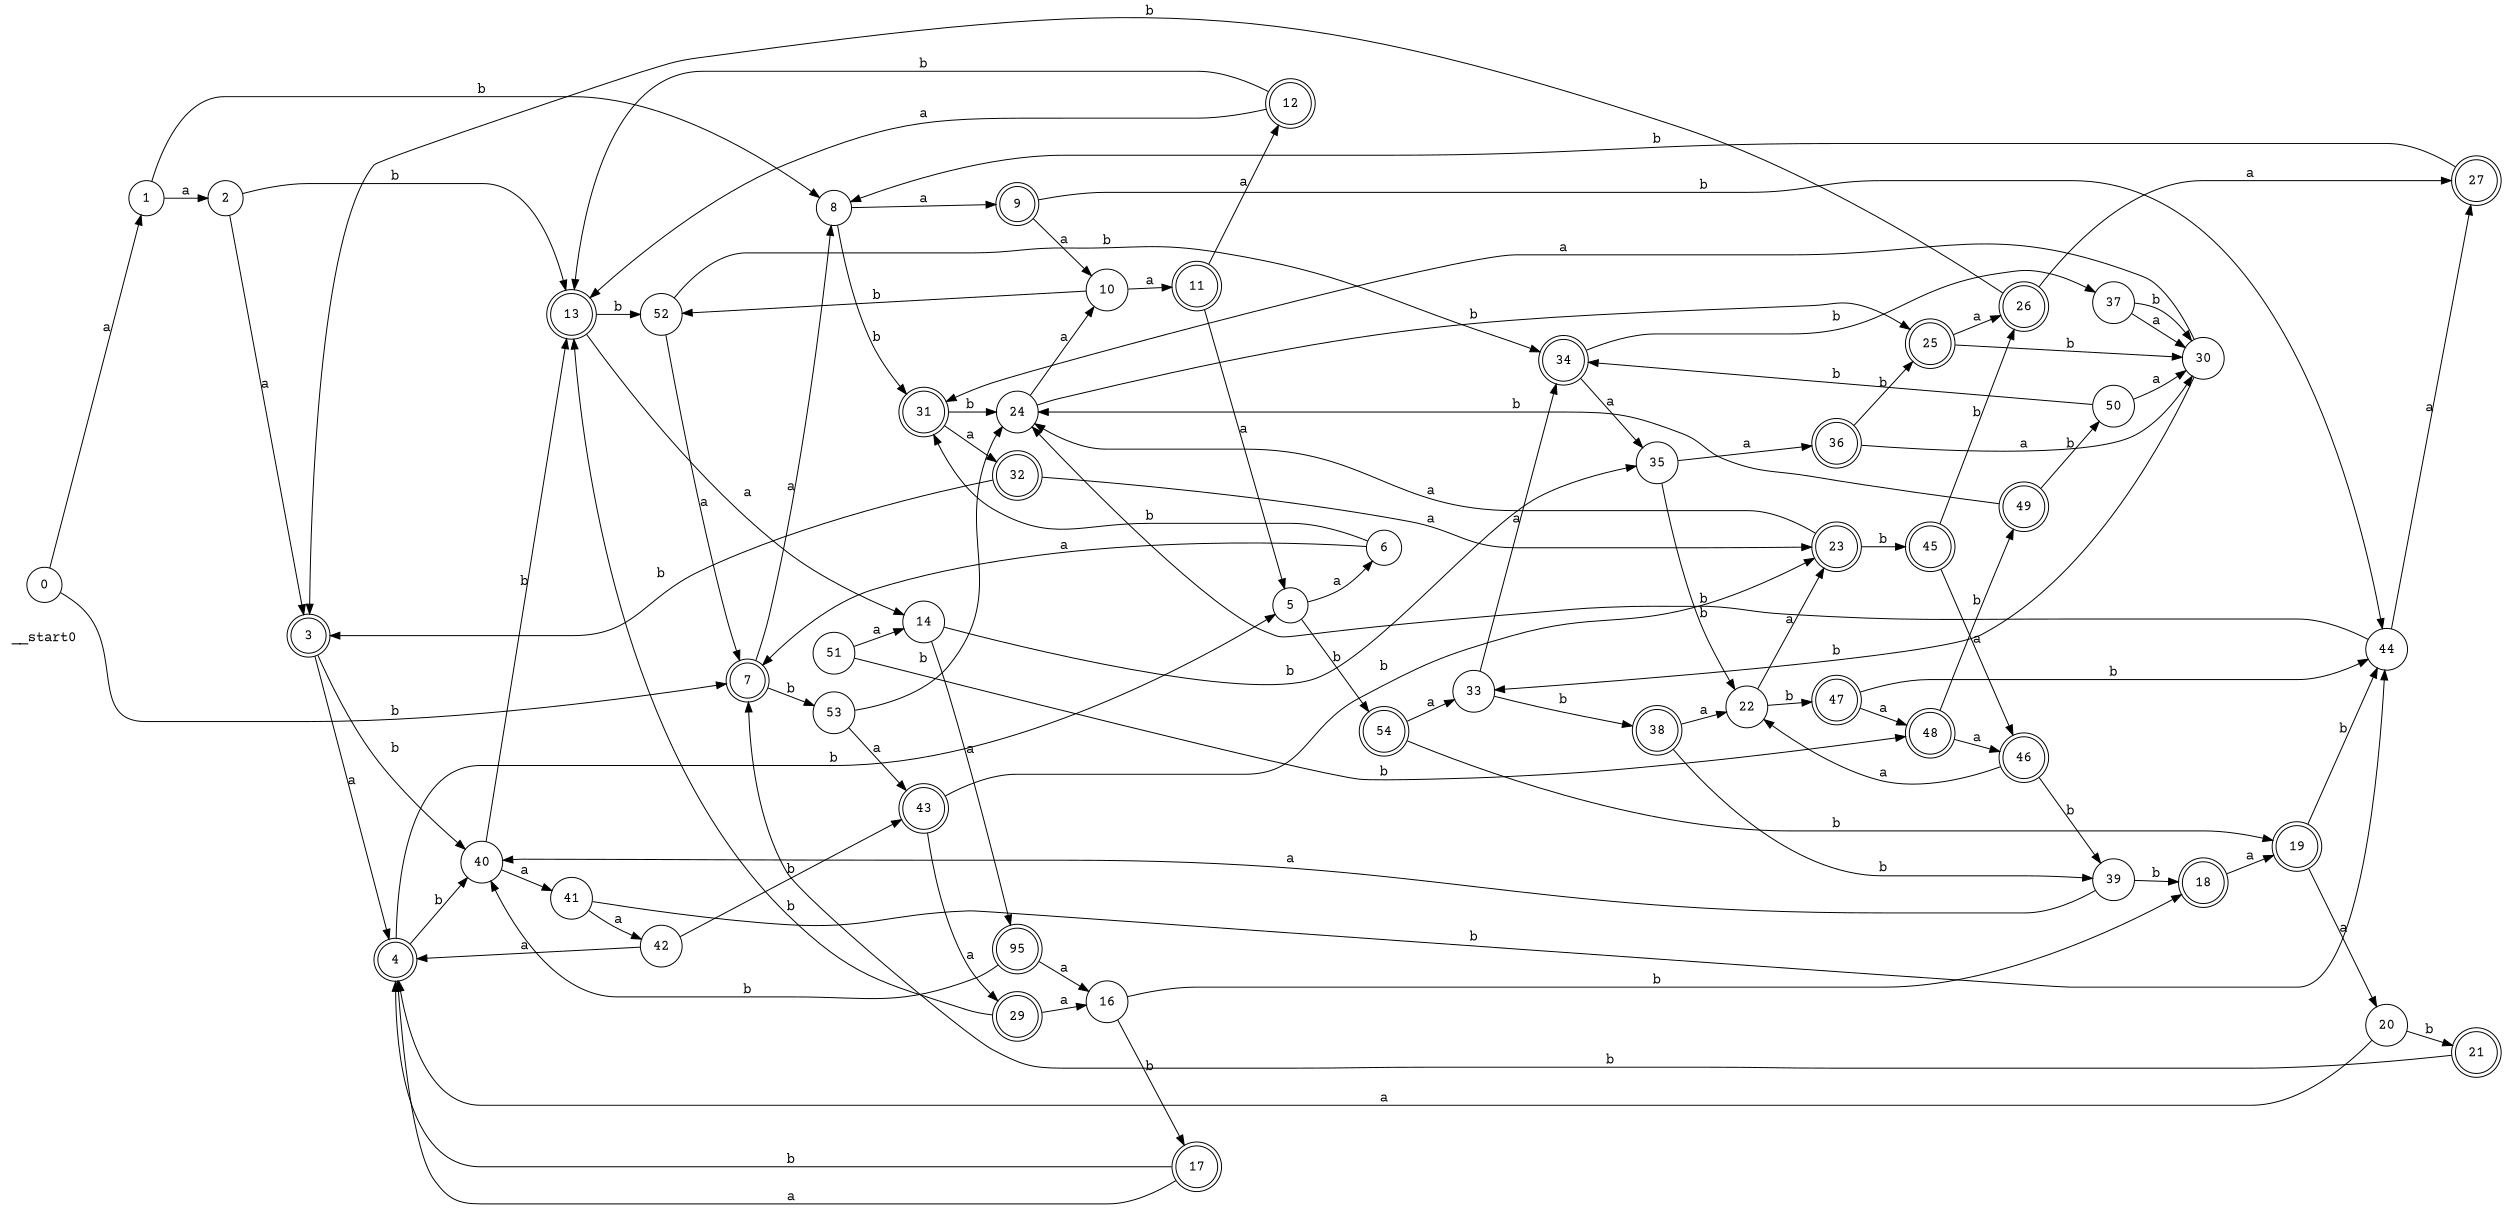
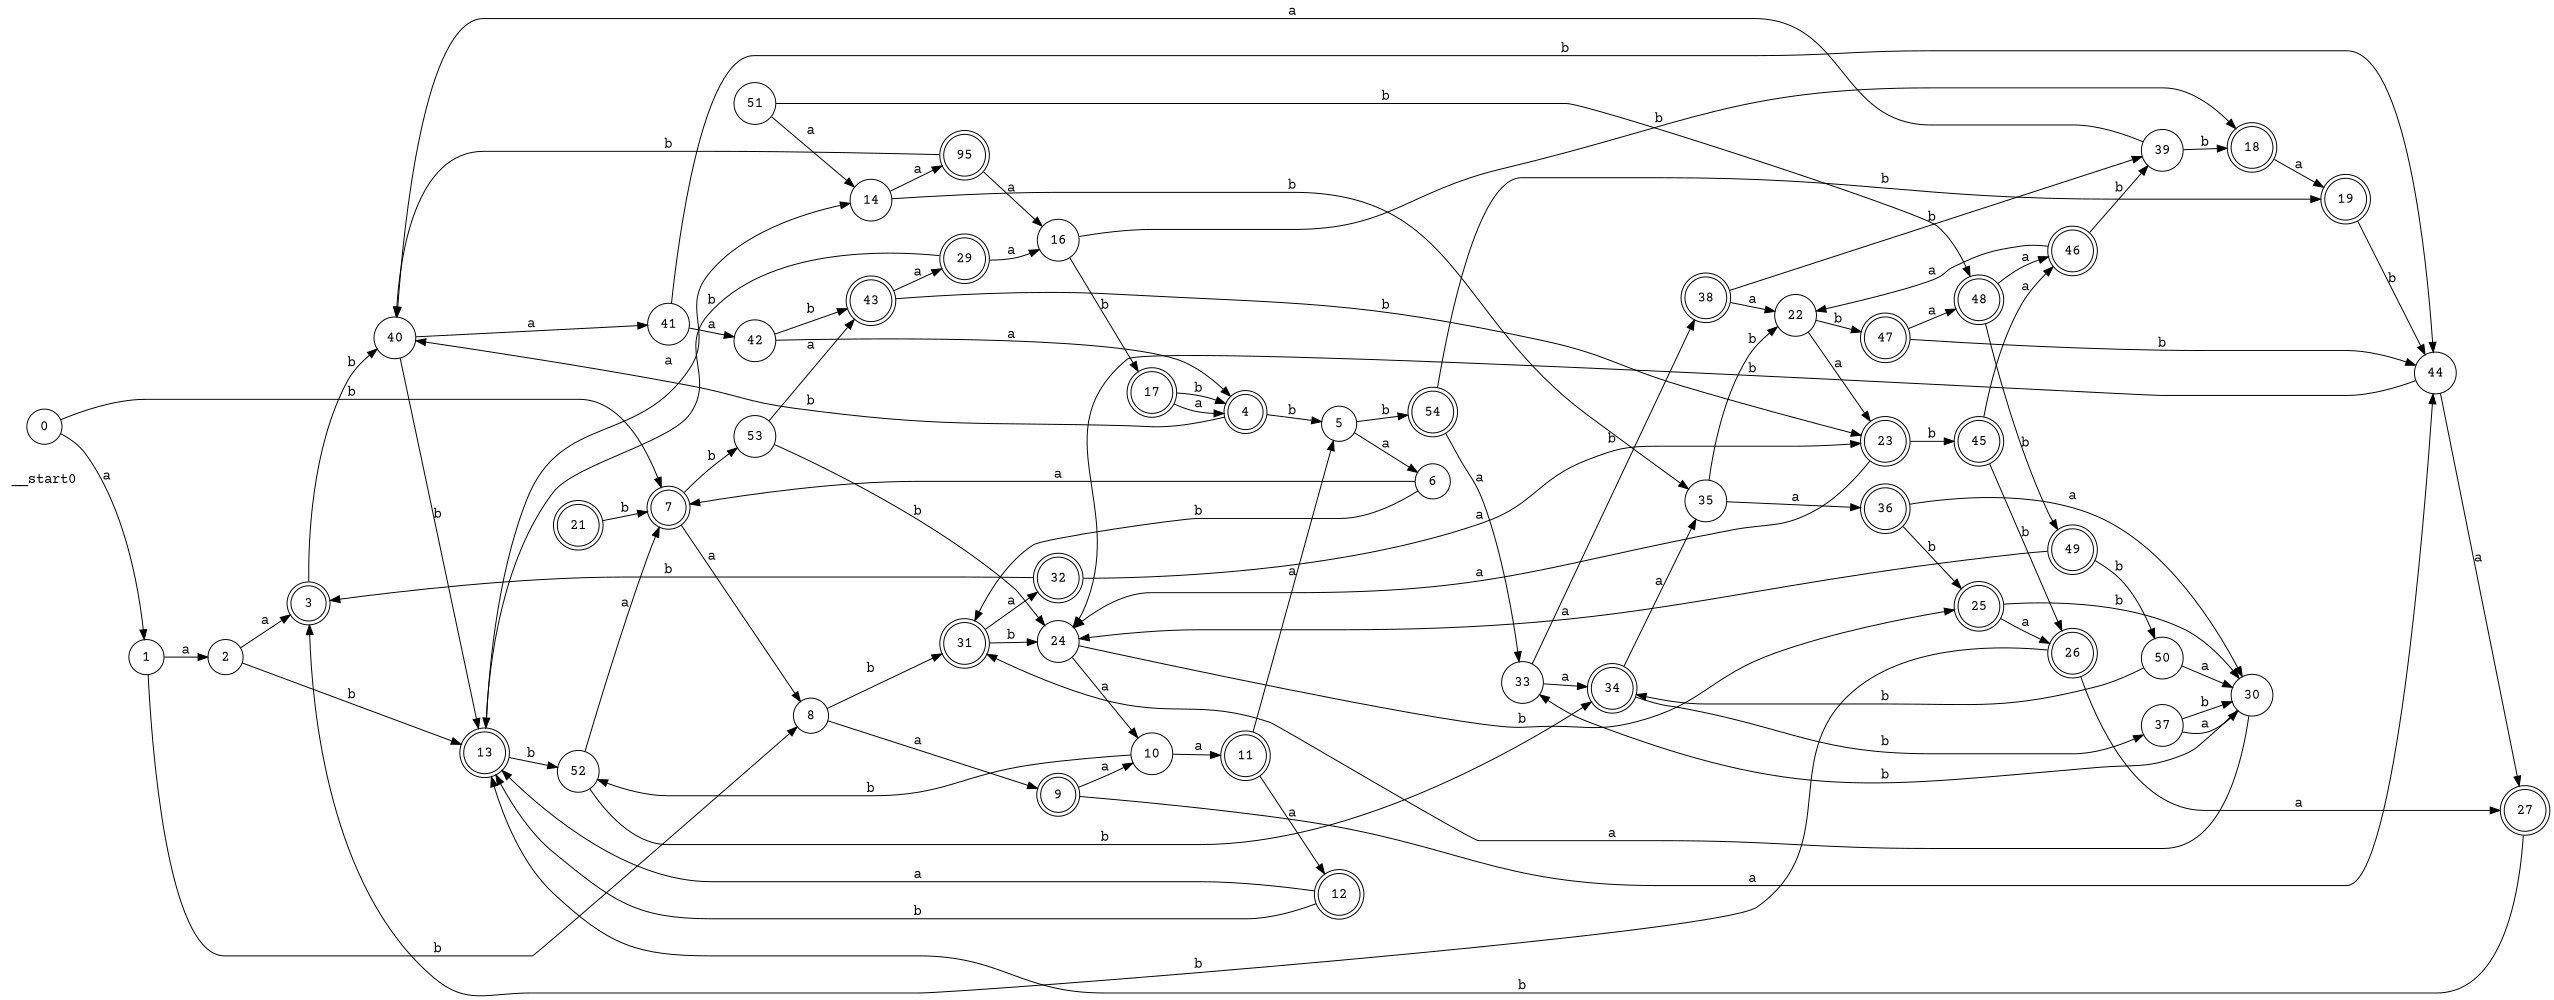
edge "27" -> "8": now "27" -> "13"
edge "9" -> "44": label "b" -> "a"
edge "49" -> "24": label "b" -> "a"
edge "3" -> "4": removed, label "a"
node "20": removed
